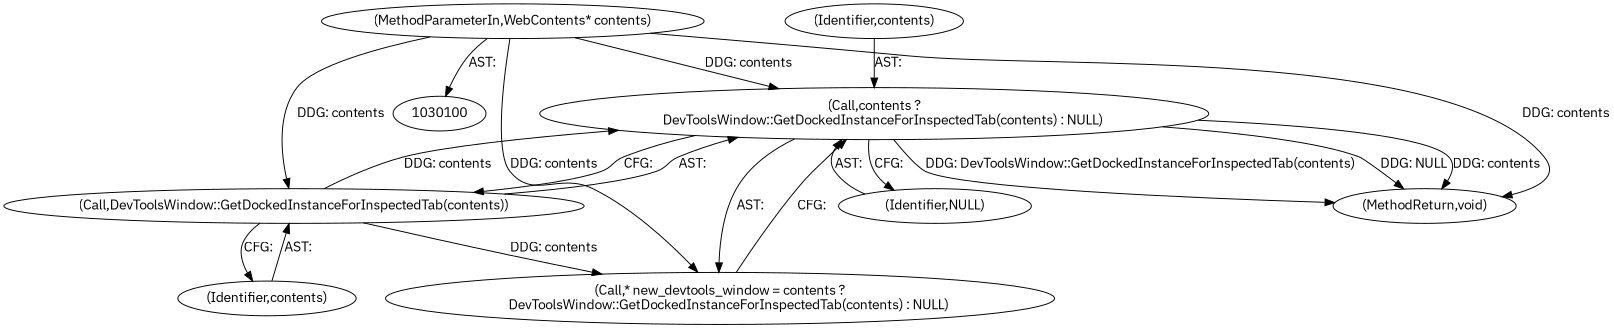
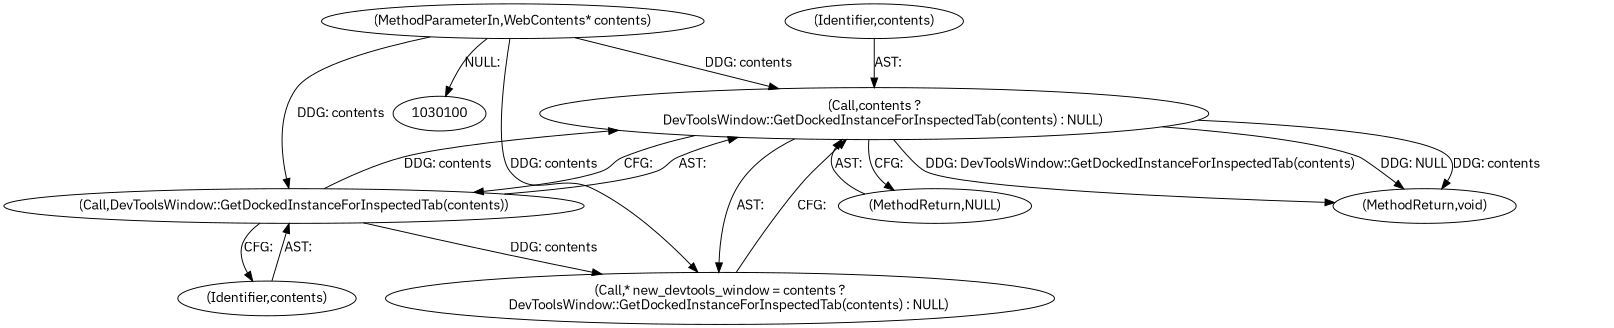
edge "(MethodParameterIn,WebContents* contents)" -> "1030100": label "AST: " -> "NULL: "
edge "(MethodParameterIn,WebContents* contents)" -> "(MethodReturn,void)": removed, label "DDG: contents"
node "(Identifier,NULL)": label "(Identifier,NULL)" -> "(MethodReturn,NULL)"
